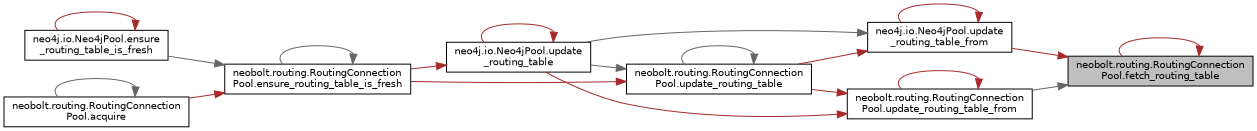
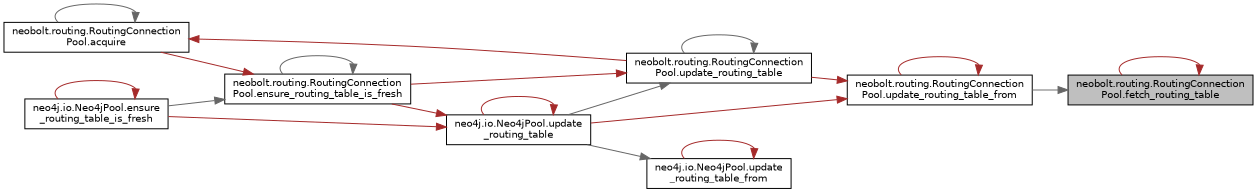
edge "neo4j.io.Neo4jPool.update _routing_table_from" -> "neobolt.routing.RoutingConnection Pool.fetch_routing_table": removed
edge "neobolt.routing.RoutingConnection Pool.update_routing_table" -> "neo4j.io.Neo4jPool.update _routing_table_from": now "neobolt.routing.RoutingConnection Pool.update_routing_table" -> "neobolt.routing.RoutingConnection Pool.acquire"
edge "neo4j.io.Neo4jPool.ensure _routing_table_is_fresh" -> "neo4j.io.Neo4jPool.update _routing_table": added
